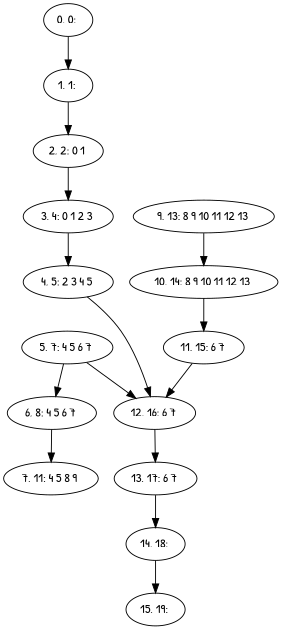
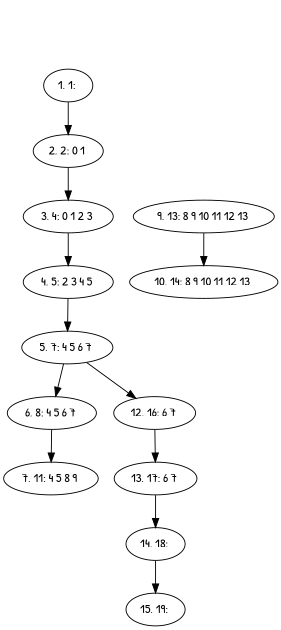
node "0, 0:": removed
edge "4, 5: 2 3 4 5" -> "12, 16: 6 7": now "4, 5: 2 3 4 5" -> "5, 7: 4 5 6 7"
node "11, 15: 6 7": removed
